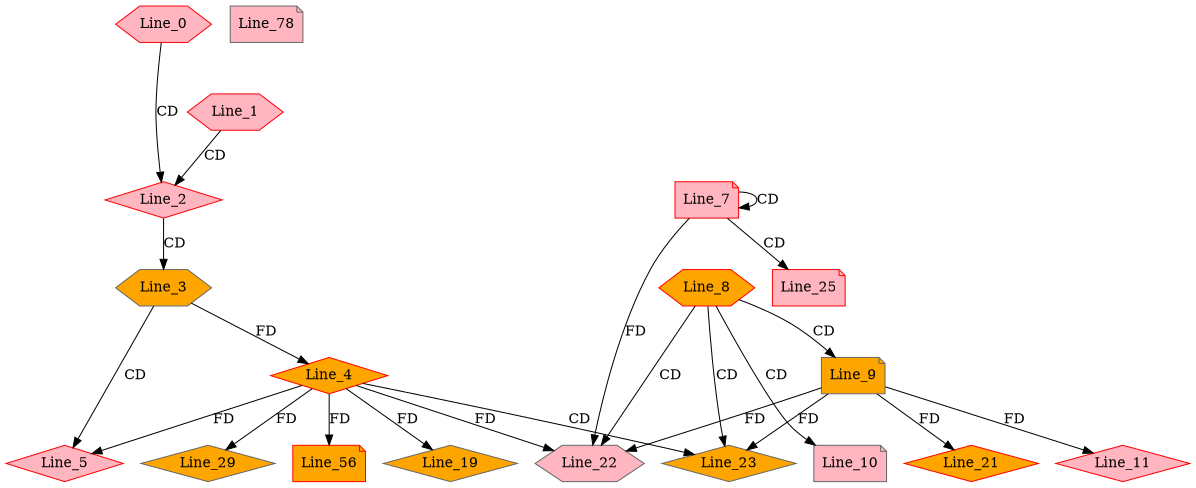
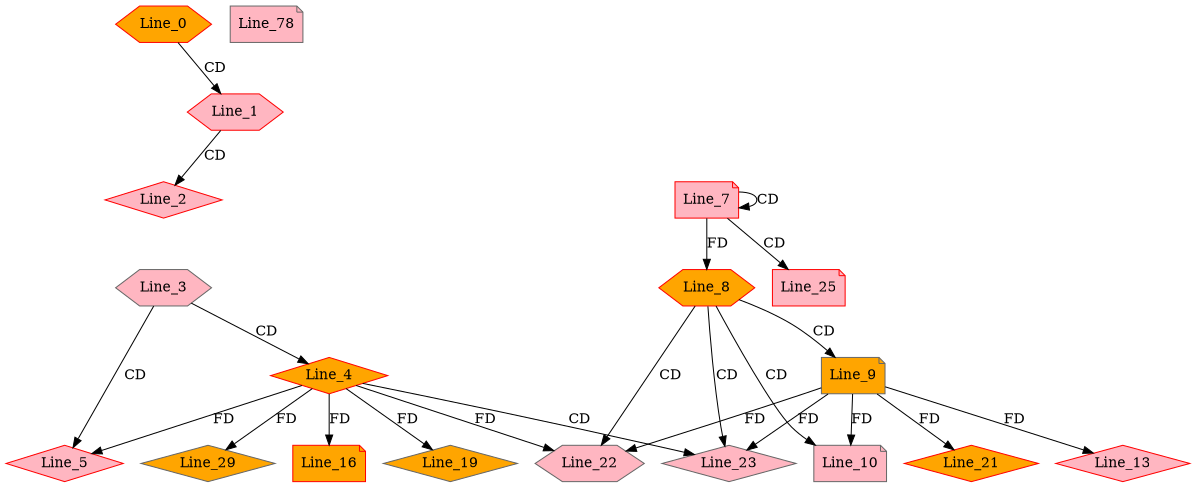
node "Line_0": fillcolor lightpink -> orange
edge "Line_0" -> "Line_2": now "Line_0" -> "Line_1"
edge "Line_2" -> "Line_3": removed, label "CD"
node "Line_3": fillcolor orange -> lightpink
edge "Line_7" -> "Line_22": now "Line_7" -> "Line_8"
edge "Line_3" -> "Line_4": label "FD" -> "CD"
edge "Line_9" -> "Line_10": added, label "FD"
node "Line_56": label "Line_56" -> "Line_16"
node "Line_23": fillcolor orange -> lightpink
node "Line_11": label "Line_11" -> "Line_13"
